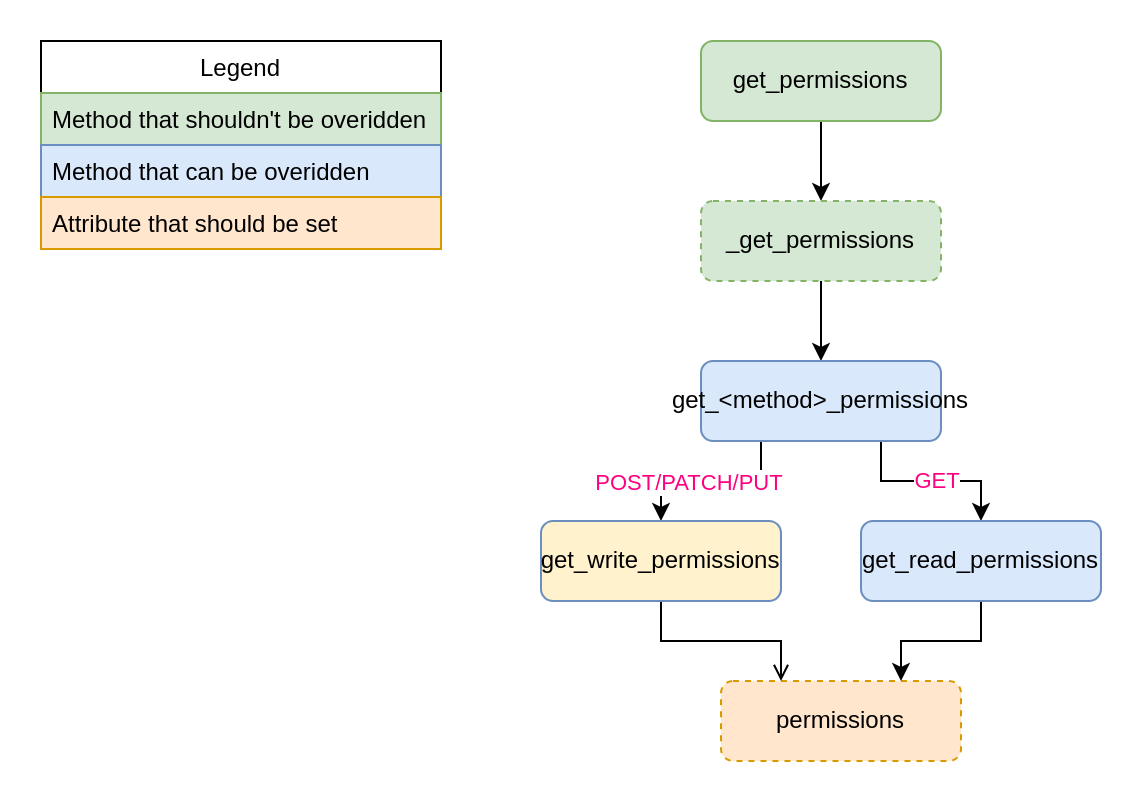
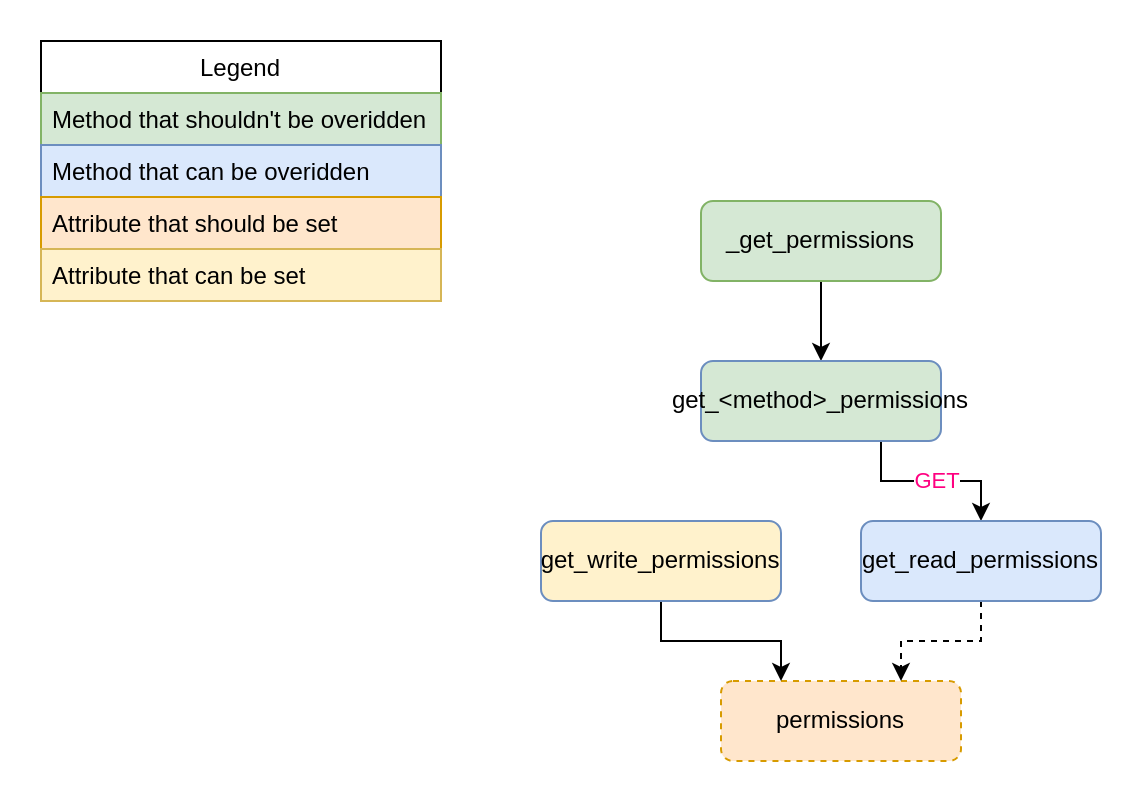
node "get_permissions": removed
edge "get_permissions" -> "_get_permissions": removed
node "_get_permissions": style dashed -> solid
node "Attribute that can be set": added
node "get_<method>_permissions": fillcolor #dae8fc -> #d5e8d4
edge "get_<method>_permissions" -> "get_write_permissions": removed, label "POST/PATCH/PUT"
edge "get_read_permissions" -> "permissions": style solid -> dashed
edge "get_write_permissions" -> "permissions": arrowhead open -> classic
